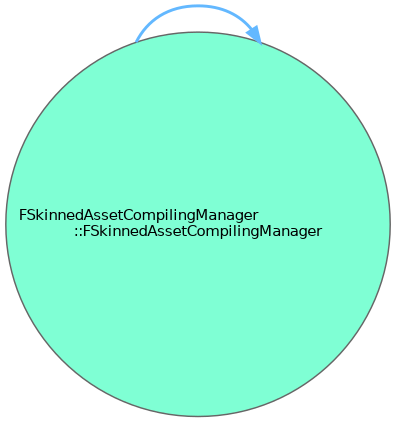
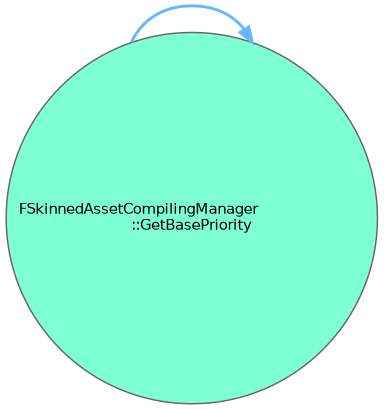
node "FSkinnedAssetCompilingManager ::FSkinnedAssetCompilingManager": label "FSkinnedAssetCompilingManager ::FSkinnedAssetCompilingManager" -> "FSkinnedAssetCompilingManager ::GetBasePriority"
